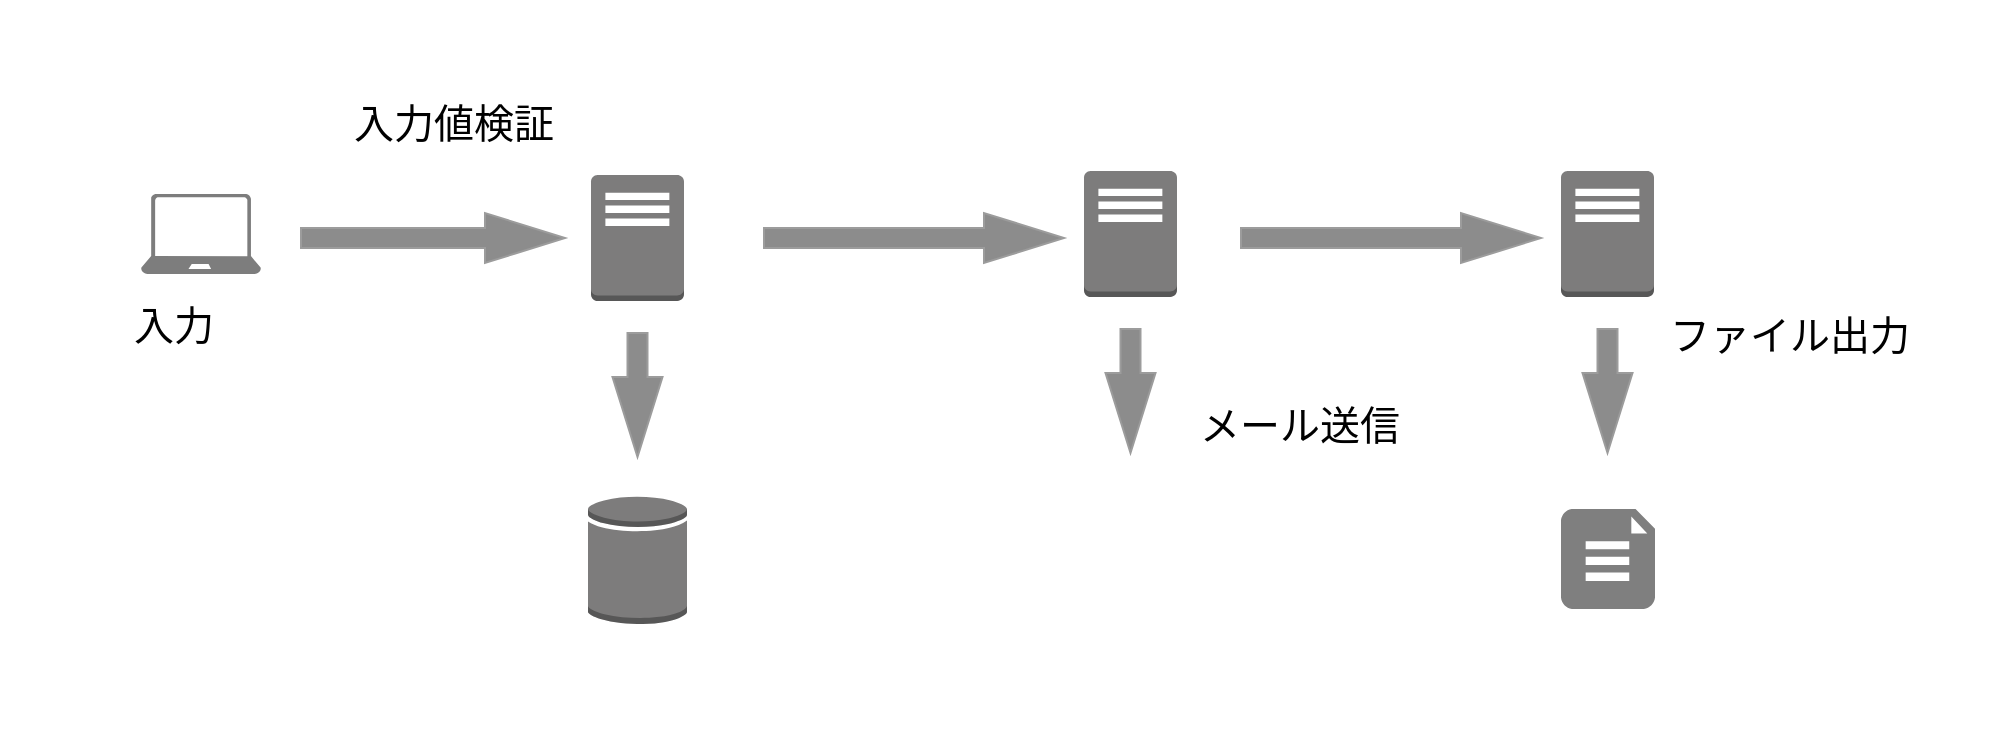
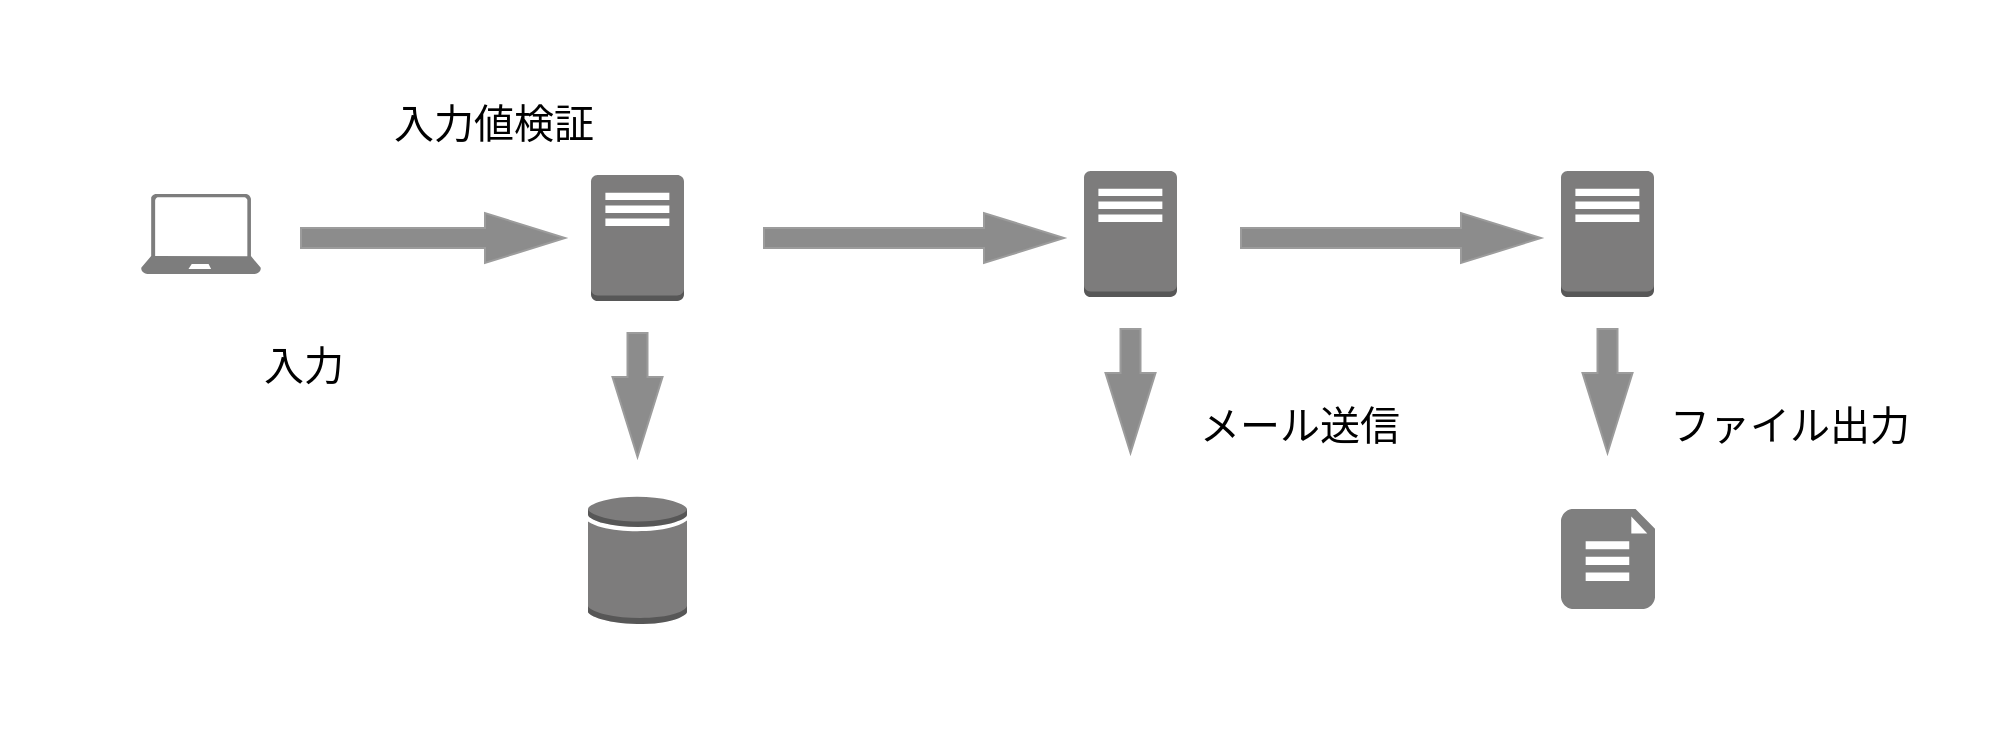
node "入力値検証": moved (471, 125) -> (511, 125)
node "入力": moved (201, 327) -> (331, 367)
node "ファイル出力": moved (1806, 337) -> (1806, 427)
